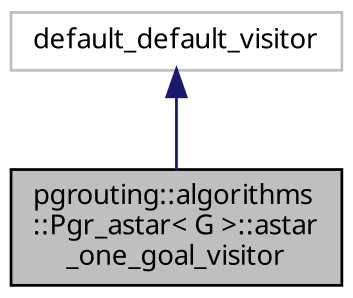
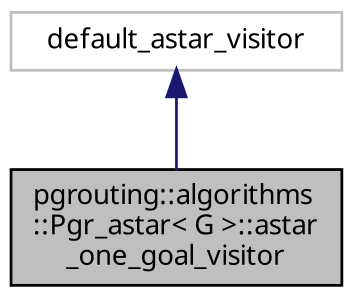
node "default_default_visitor": label "default_default_visitor" -> "default_astar_visitor"
